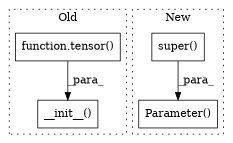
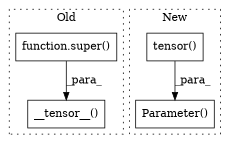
node "function.tensor()": label "function.tensor()" -> "function.super()"
node "super()": label "super()" -> "tensor()"
node "__init__()": label "__init__()" -> "__tensor__()"
